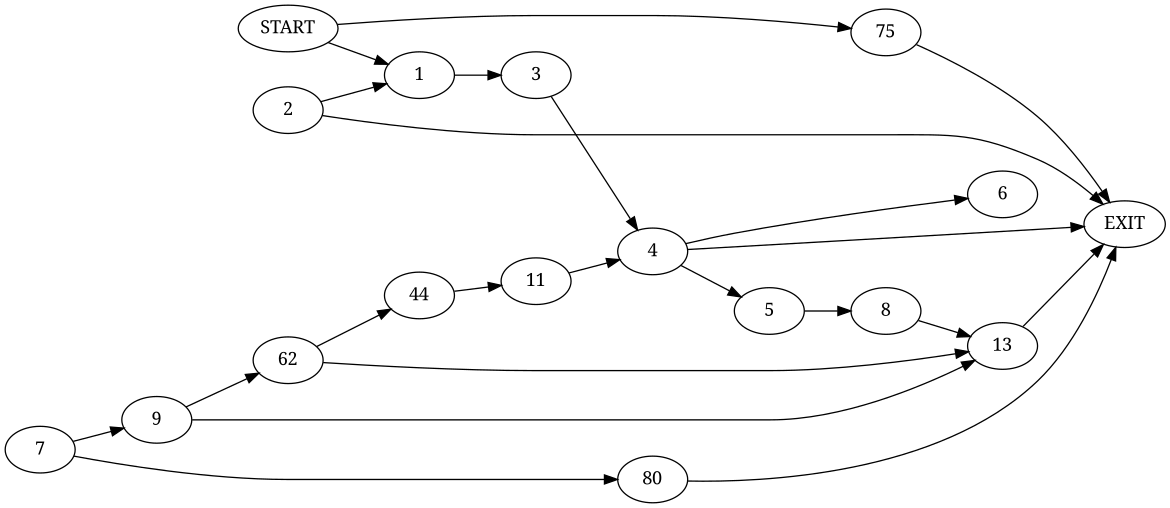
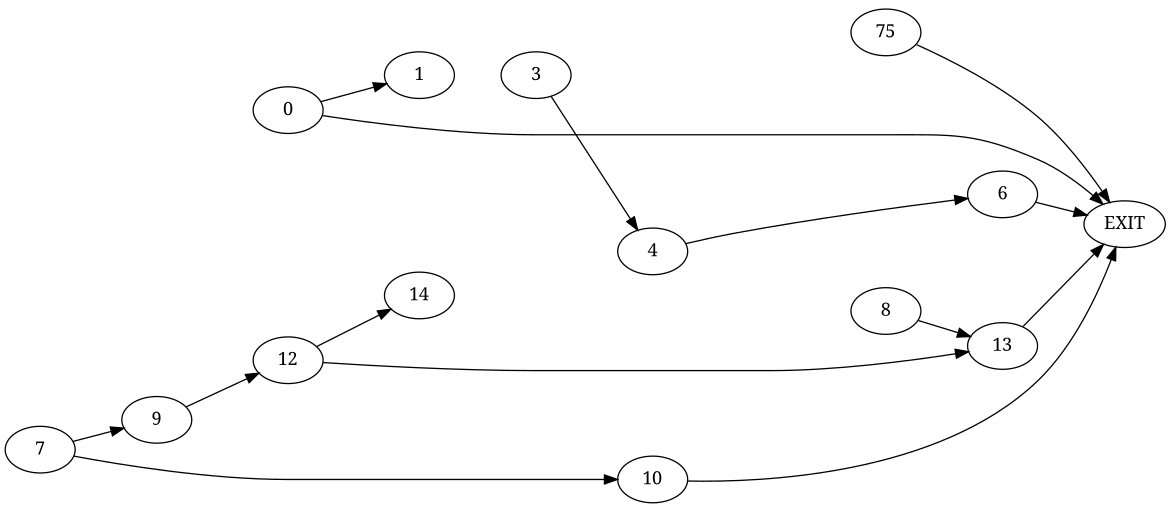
node "START": removed
edge "1" -> "3": removed
node "2": label "2" -> "0"
edge "4" -> "EXIT": now "6" -> "EXIT"
node "11": removed
node "44": label "44" -> "14"
node "5": removed
node "62": label "62" -> "12"
edge "9" -> "13": removed
node "80": label "80" -> "10"
